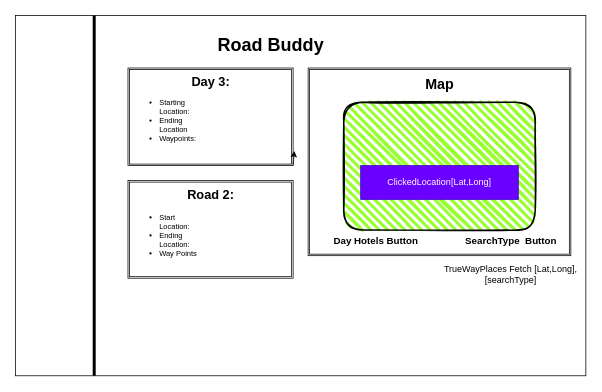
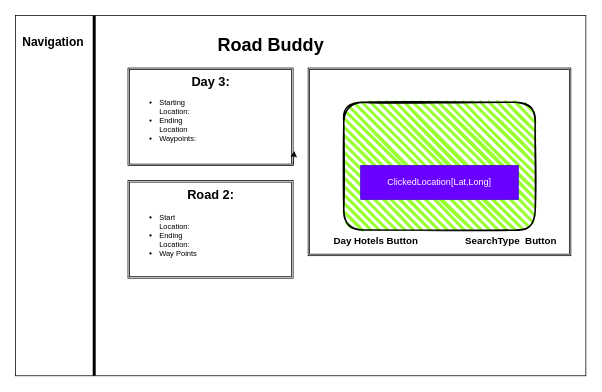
node "Navigation": added
node "Map": removed
node "TrueWayPlaces Fetch [Lat,Long], [searchType]": removed
